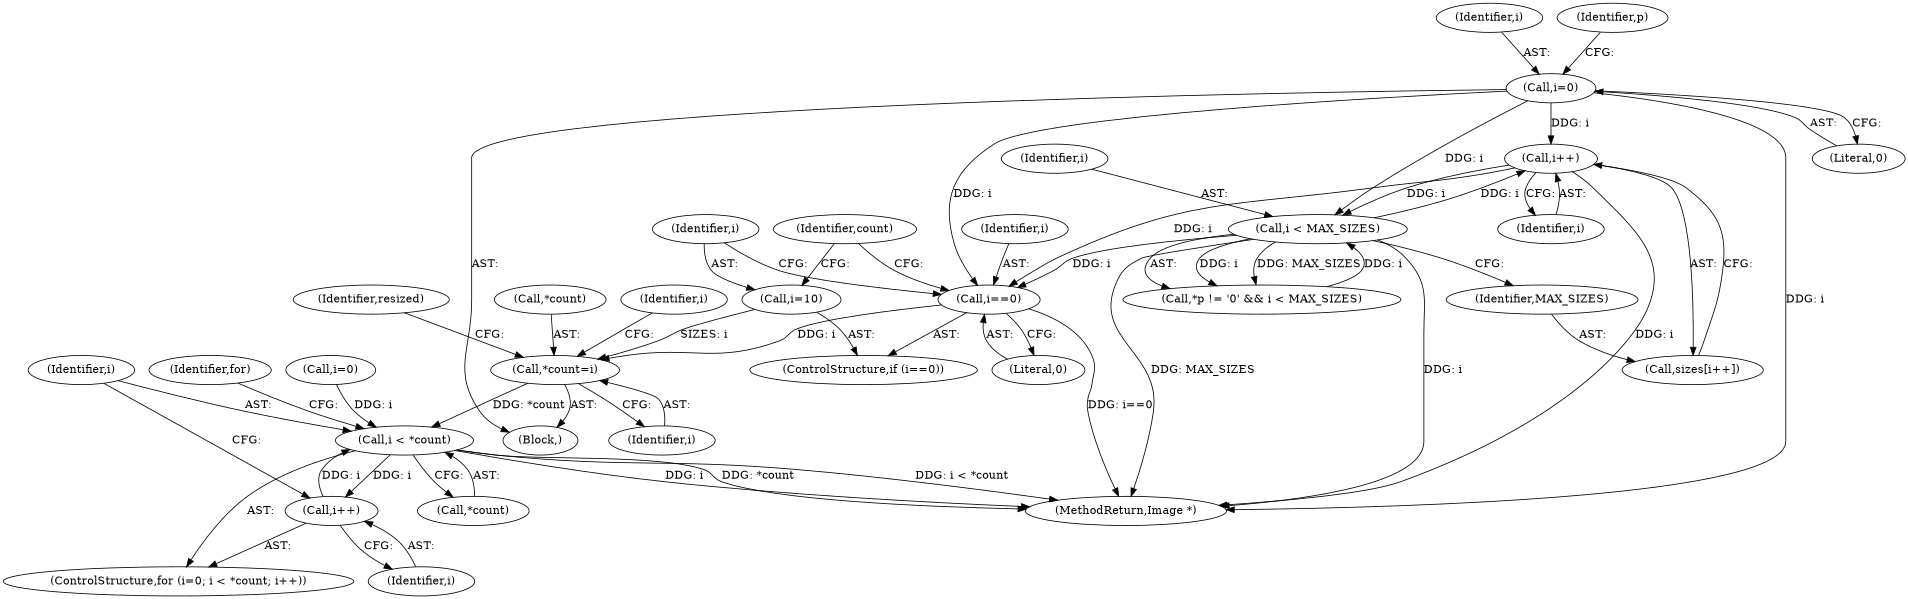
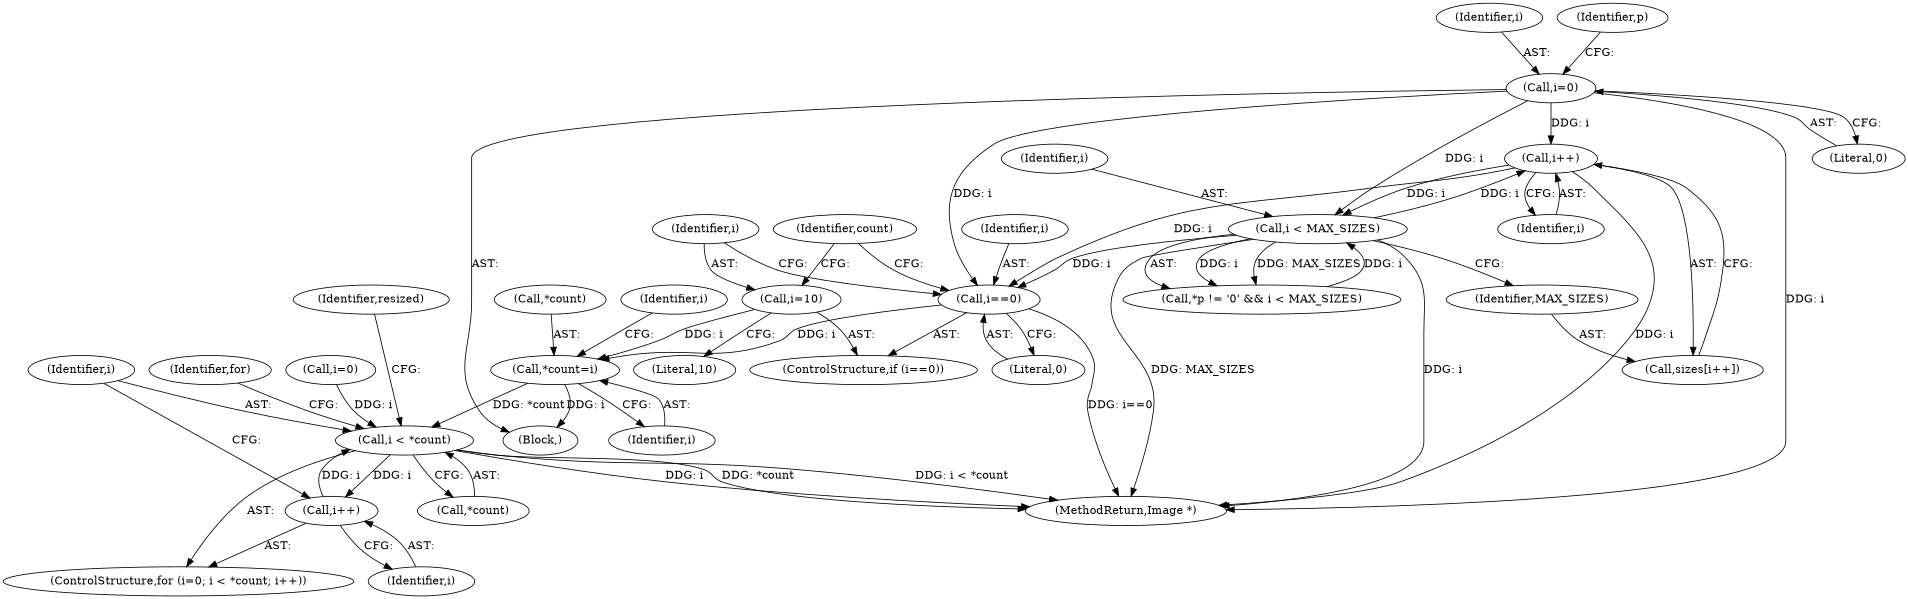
edge "(Identifier,resized)" -> "(Call,*count=i)": now "(Identifier,resized)" -> "(Call,i < *count)"
edge "(Call,i=10)" -> "(Call,*count=i)": label "SIZES: i" -> "DDG: i"
node "(Literal,10)": added
edge "(Call,*count=i)" -> "(Block,)": label "AST: " -> "DDG: i"
